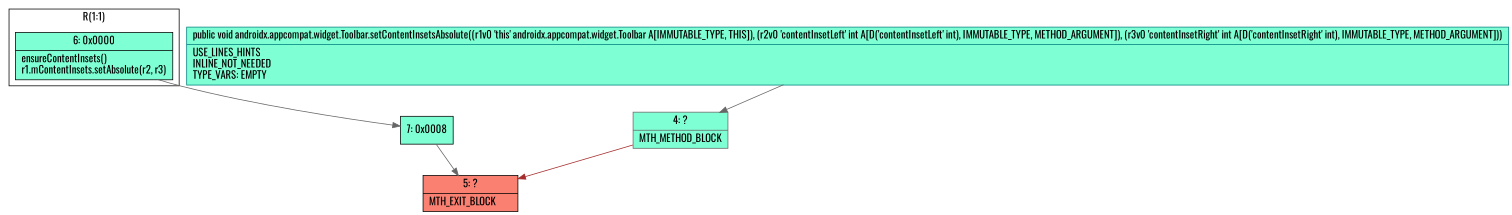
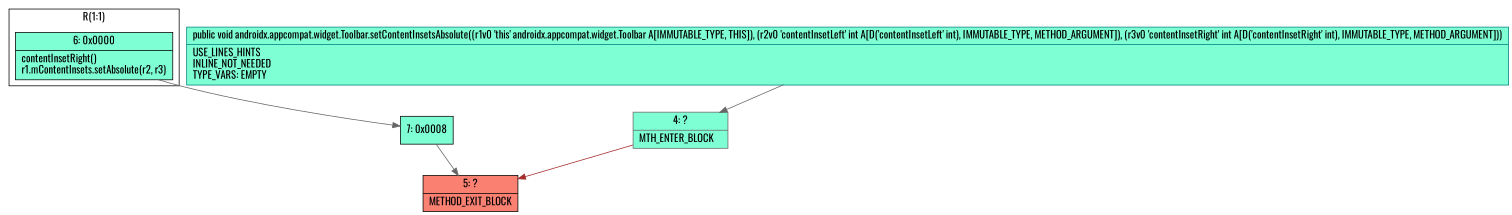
node "6: 0x0000": text "ensureContentInsets()" -> "contentInsetRight()"
node "4: ?": text "MTH_METHOD_BLOCK" -> "MTH_ENTER_BLOCK"
node "5: ?": text "MTH_EXIT_BLOCK" -> "METHOD_EXIT_BLOCK"
